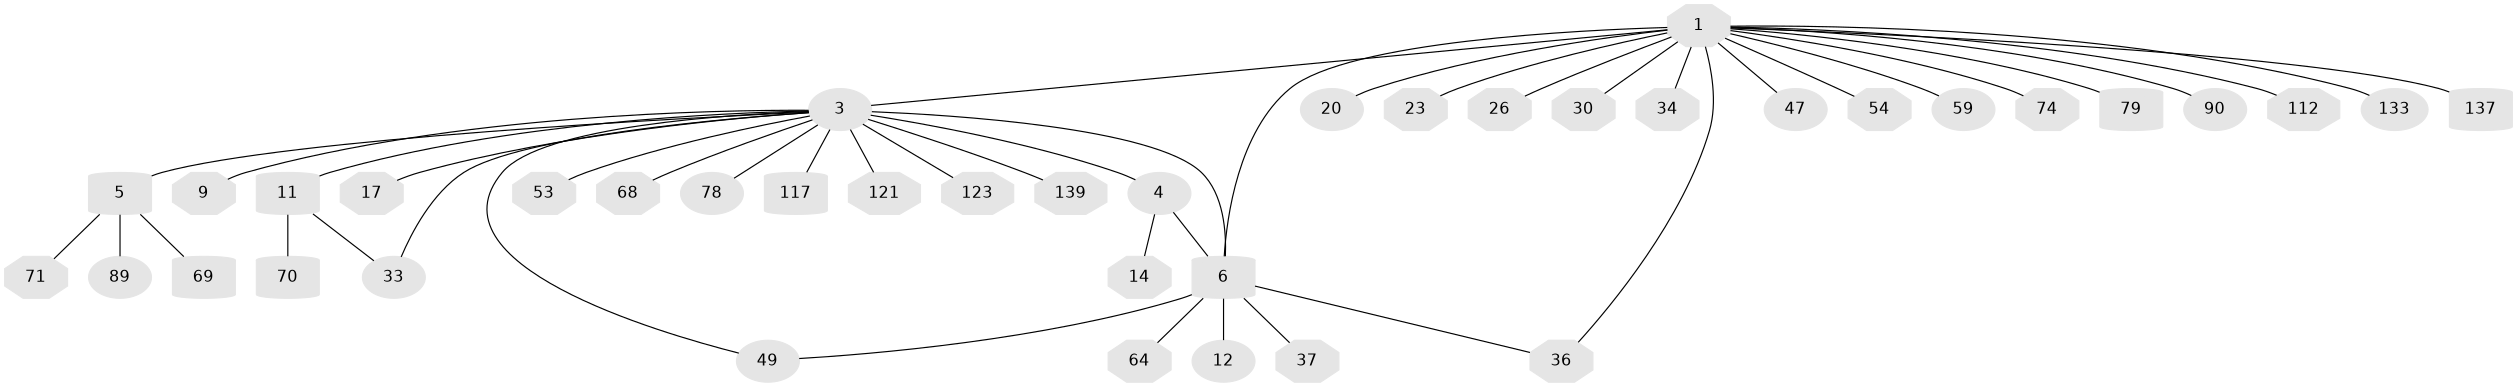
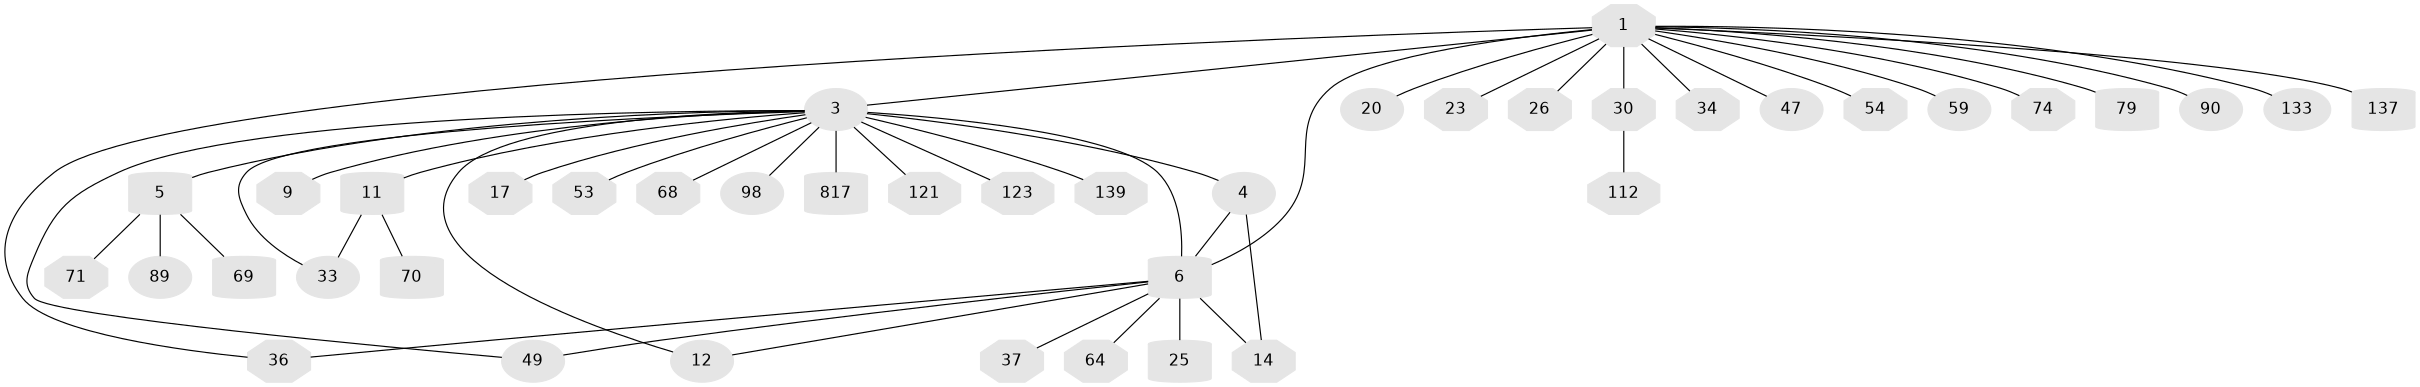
edge "1" -- "112": now "30" -- "112"
edge "3" -- "12": added
node "78": label "78" -> "98"
node "117": label "117" -> "817"
edge "6" -- "14": added
node "25": added
